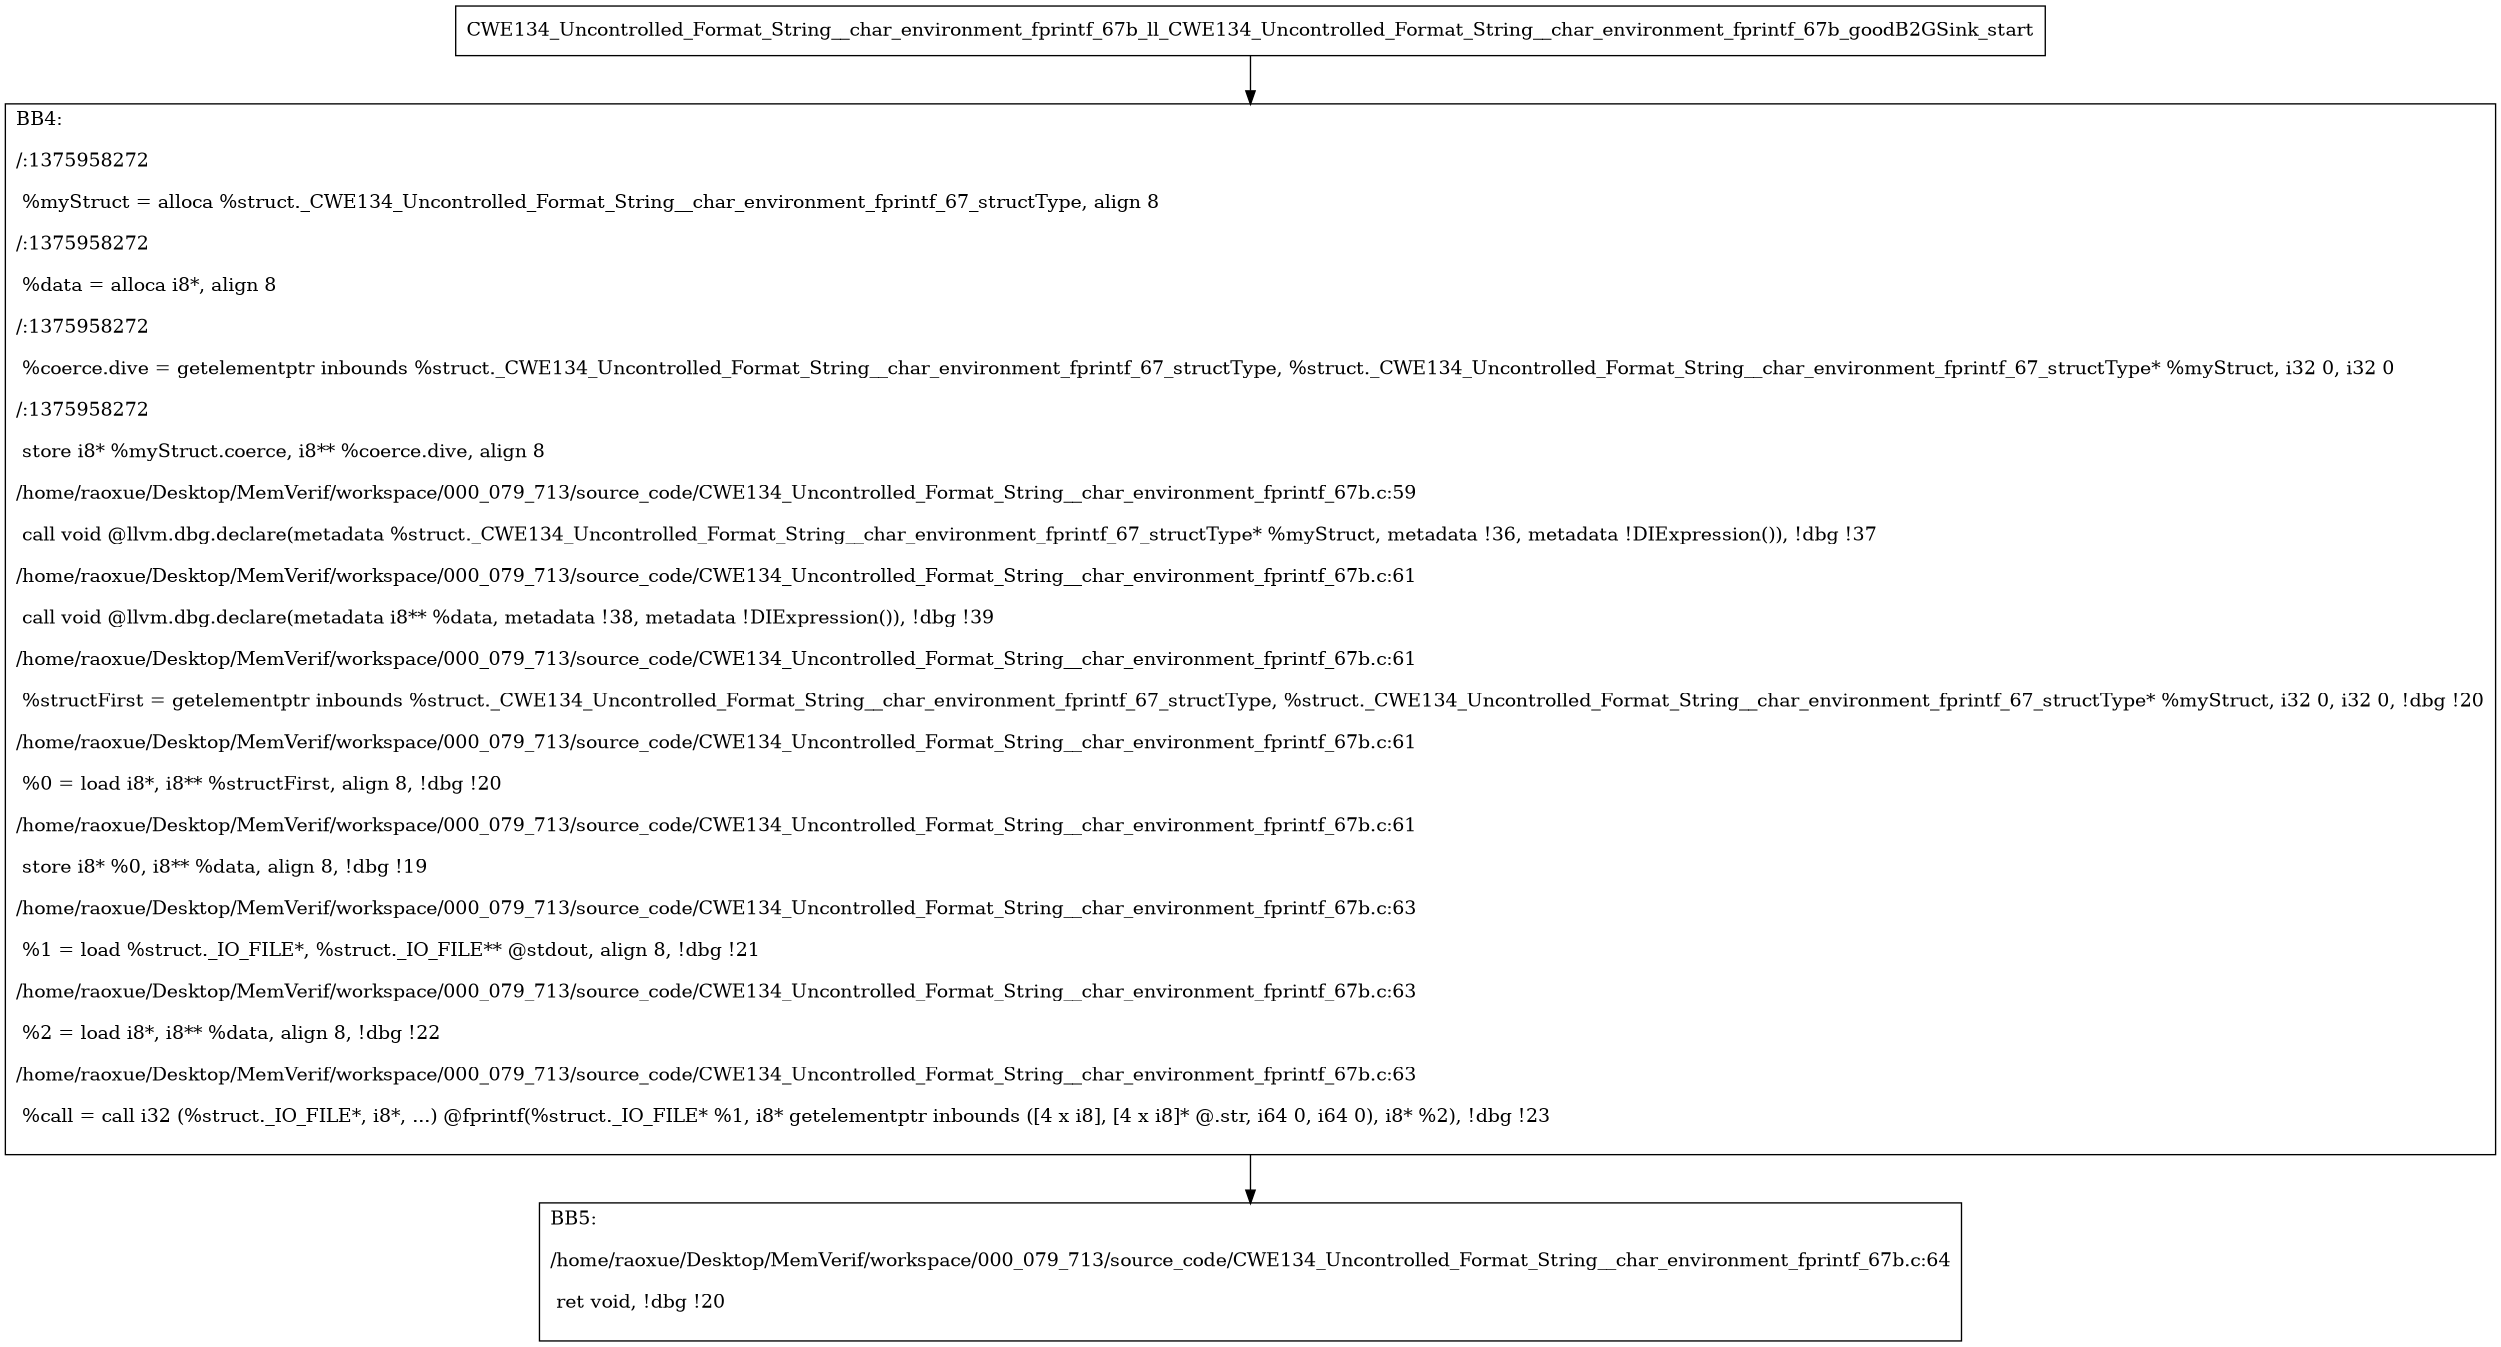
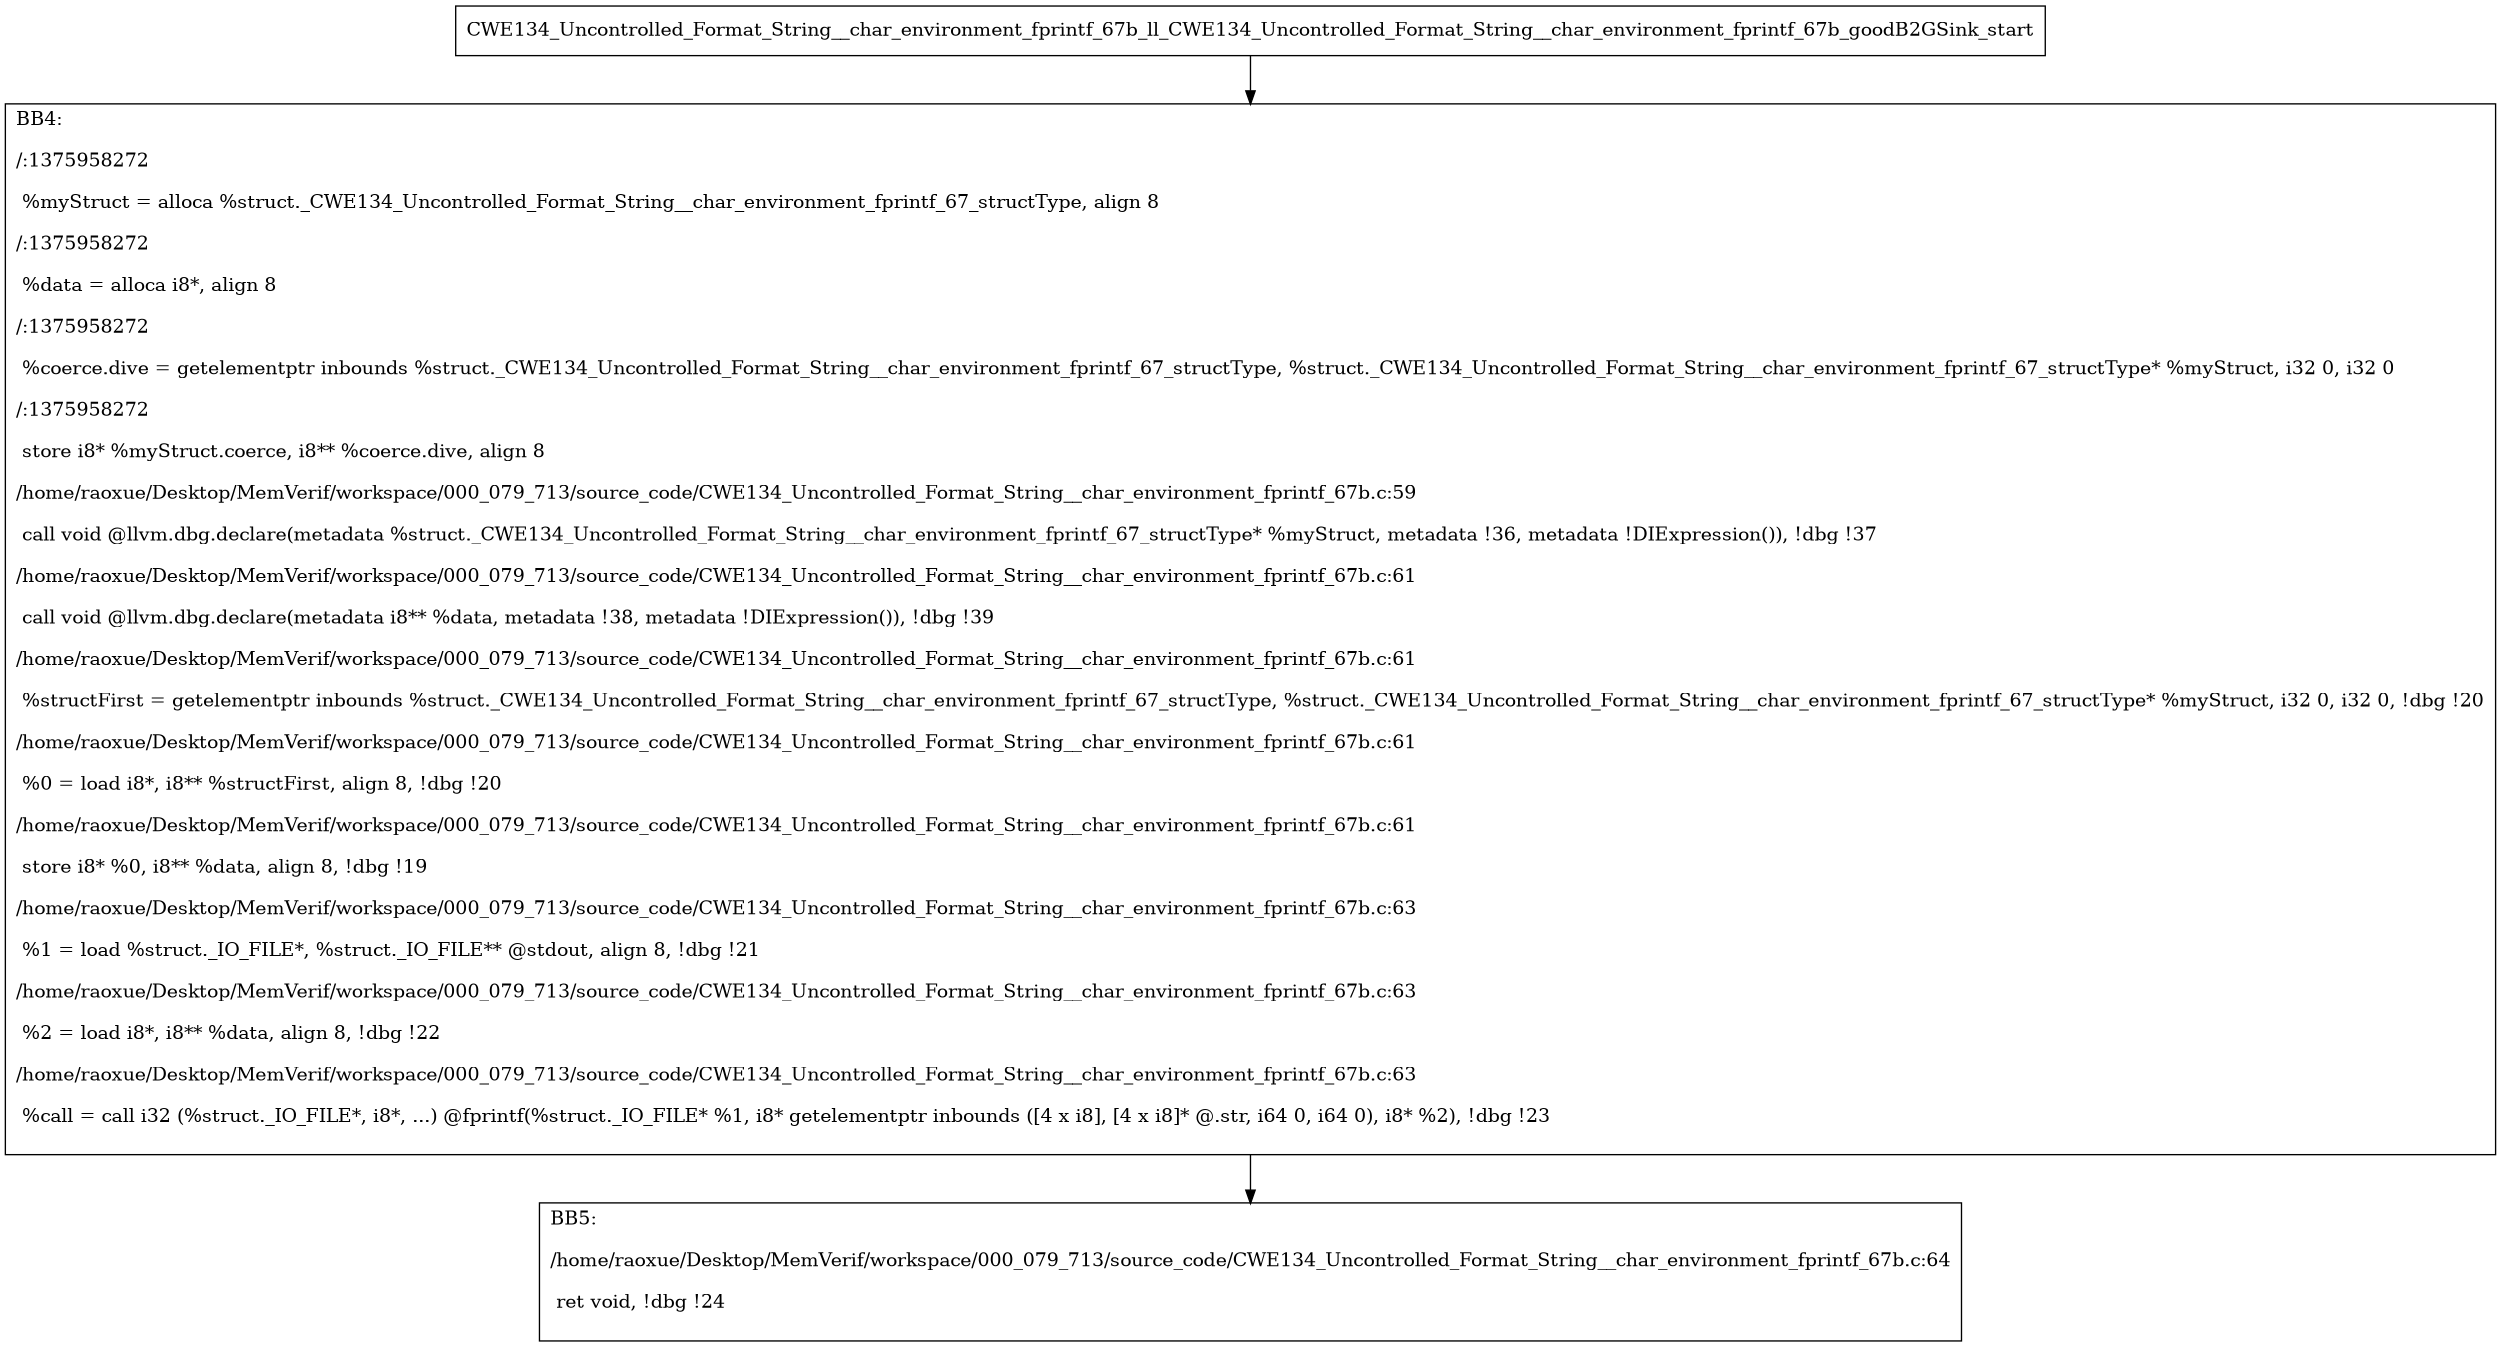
node "BB5:": text "ret void, !dbg !20" -> "ret void, !dbg !24"
